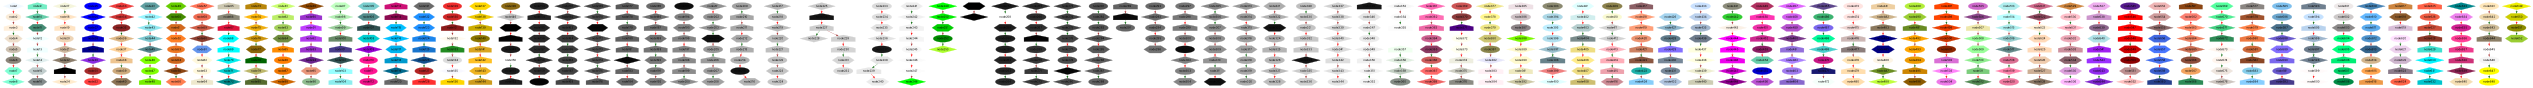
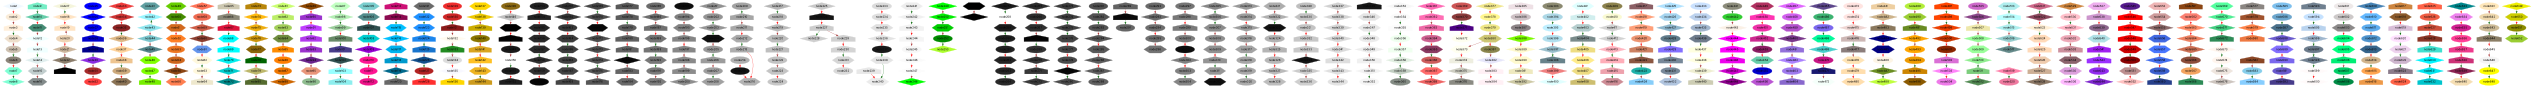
node "node425": added
edge "node42" -> "node43": reversed
edge "node418" -> "node419": color red -> darkgreen
edge "node626" -> "node627": color red -> darkgreen
edge "node19" -> "node20": reversed
edge "node619" -> "node620": added
edge "node627" -> "node628": color darkgreen -> red
node "node356": added
edge "node372" -> "node373": now "node380" -> "node373"
node "node581": removed
edge "node213" -> "node214": now "node213" -> "node216"
node "node518": removed
edge "node46" -> "node47": removed
edge "node62" -> "node63": color brown -> darkgreen
edge "node238" -> "node239": now "node238" -> "node240"
edge "node454" -> "node455": added
edge "node630" -> "node631": added
node "node24": removed
